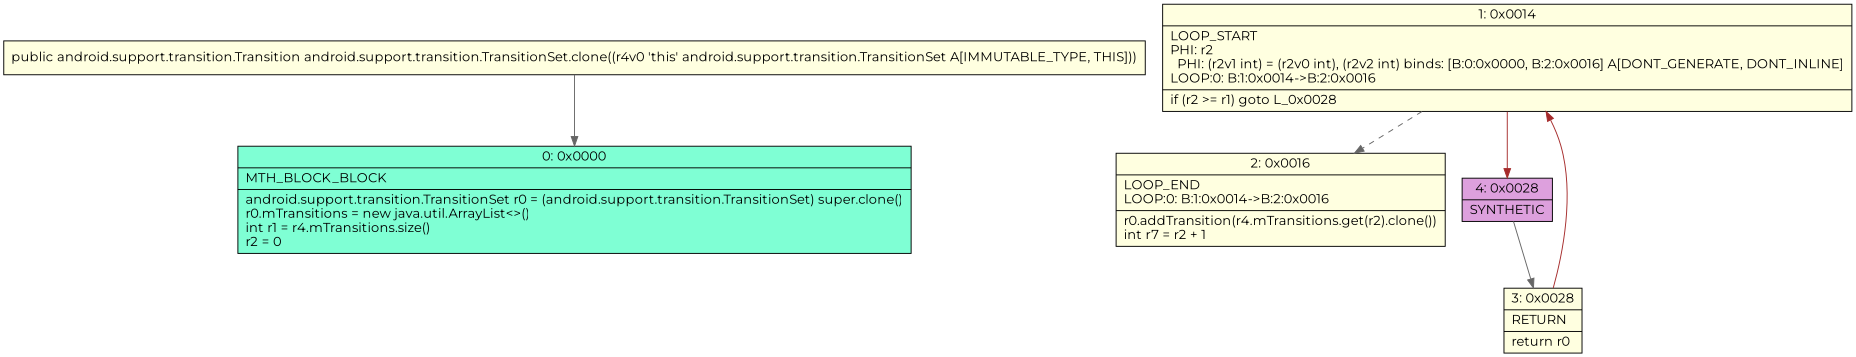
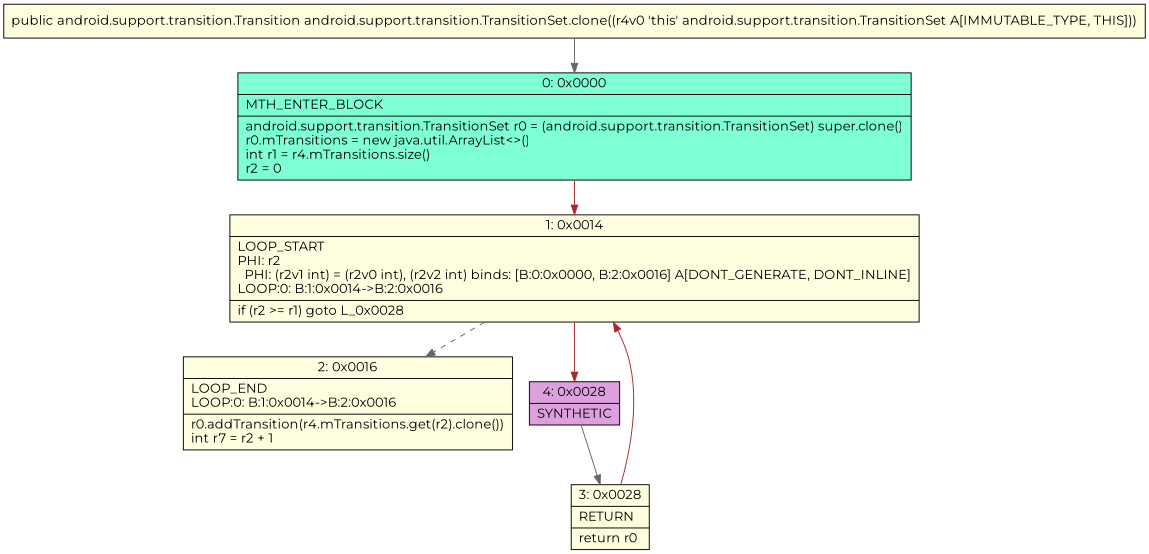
node "0: 0x0000": text "MTH_BLOCK_BLOCK" -> "MTH_ENTER_BLOCK"
edge "0: 0x0000" -> "1: 0x0014": added
